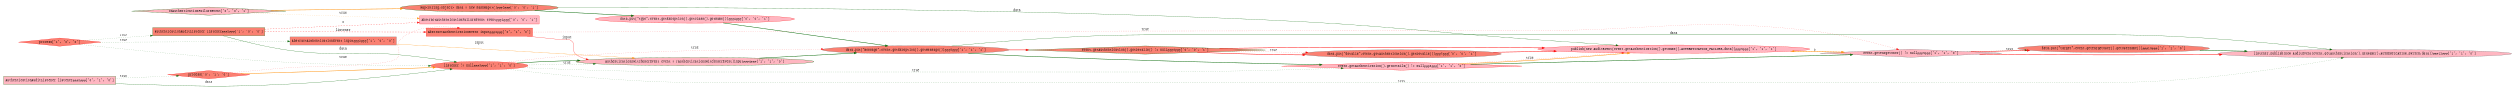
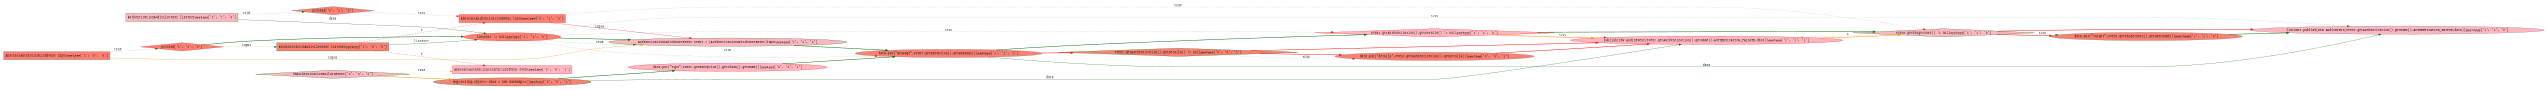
edge "AuthenticationAuditListener listener@@@2@@@['1', '0', '0']" -> "AbstractAuthenticationEvent input@@@2@@@['0', '1', '0']": label "listener" -> "0"
edge "process['1', '0', '0']" -> "AuthenticationAuditListener listener@@@2@@@['1', '0', '0']": label "true" -> "input"
edge "process['1', '0', '0']" -> "AbstractAuthenticationEvent input@@@2@@@['1', '0', '0']": reversed
edge "AuthenticationAuditListener listener@@@2@@@['1', '0', '0']" -> "listener != null@@@3@@@['1', '1', '0']": label "data" -> "listener"
node "event.getTargetUser() != null@@@9@@@['1', '1', '0']": color gray40 -> darkgreen
edge "process['1', '0', '0']" -> "listener != null@@@3@@@['1', '1', '0']": style dotted -> bold
edge "process['0', '1', '0']" -> "listener != null@@@3@@@['1', '1', '0']": removed
node "process['0', '1', '0']": color red -> gray40
